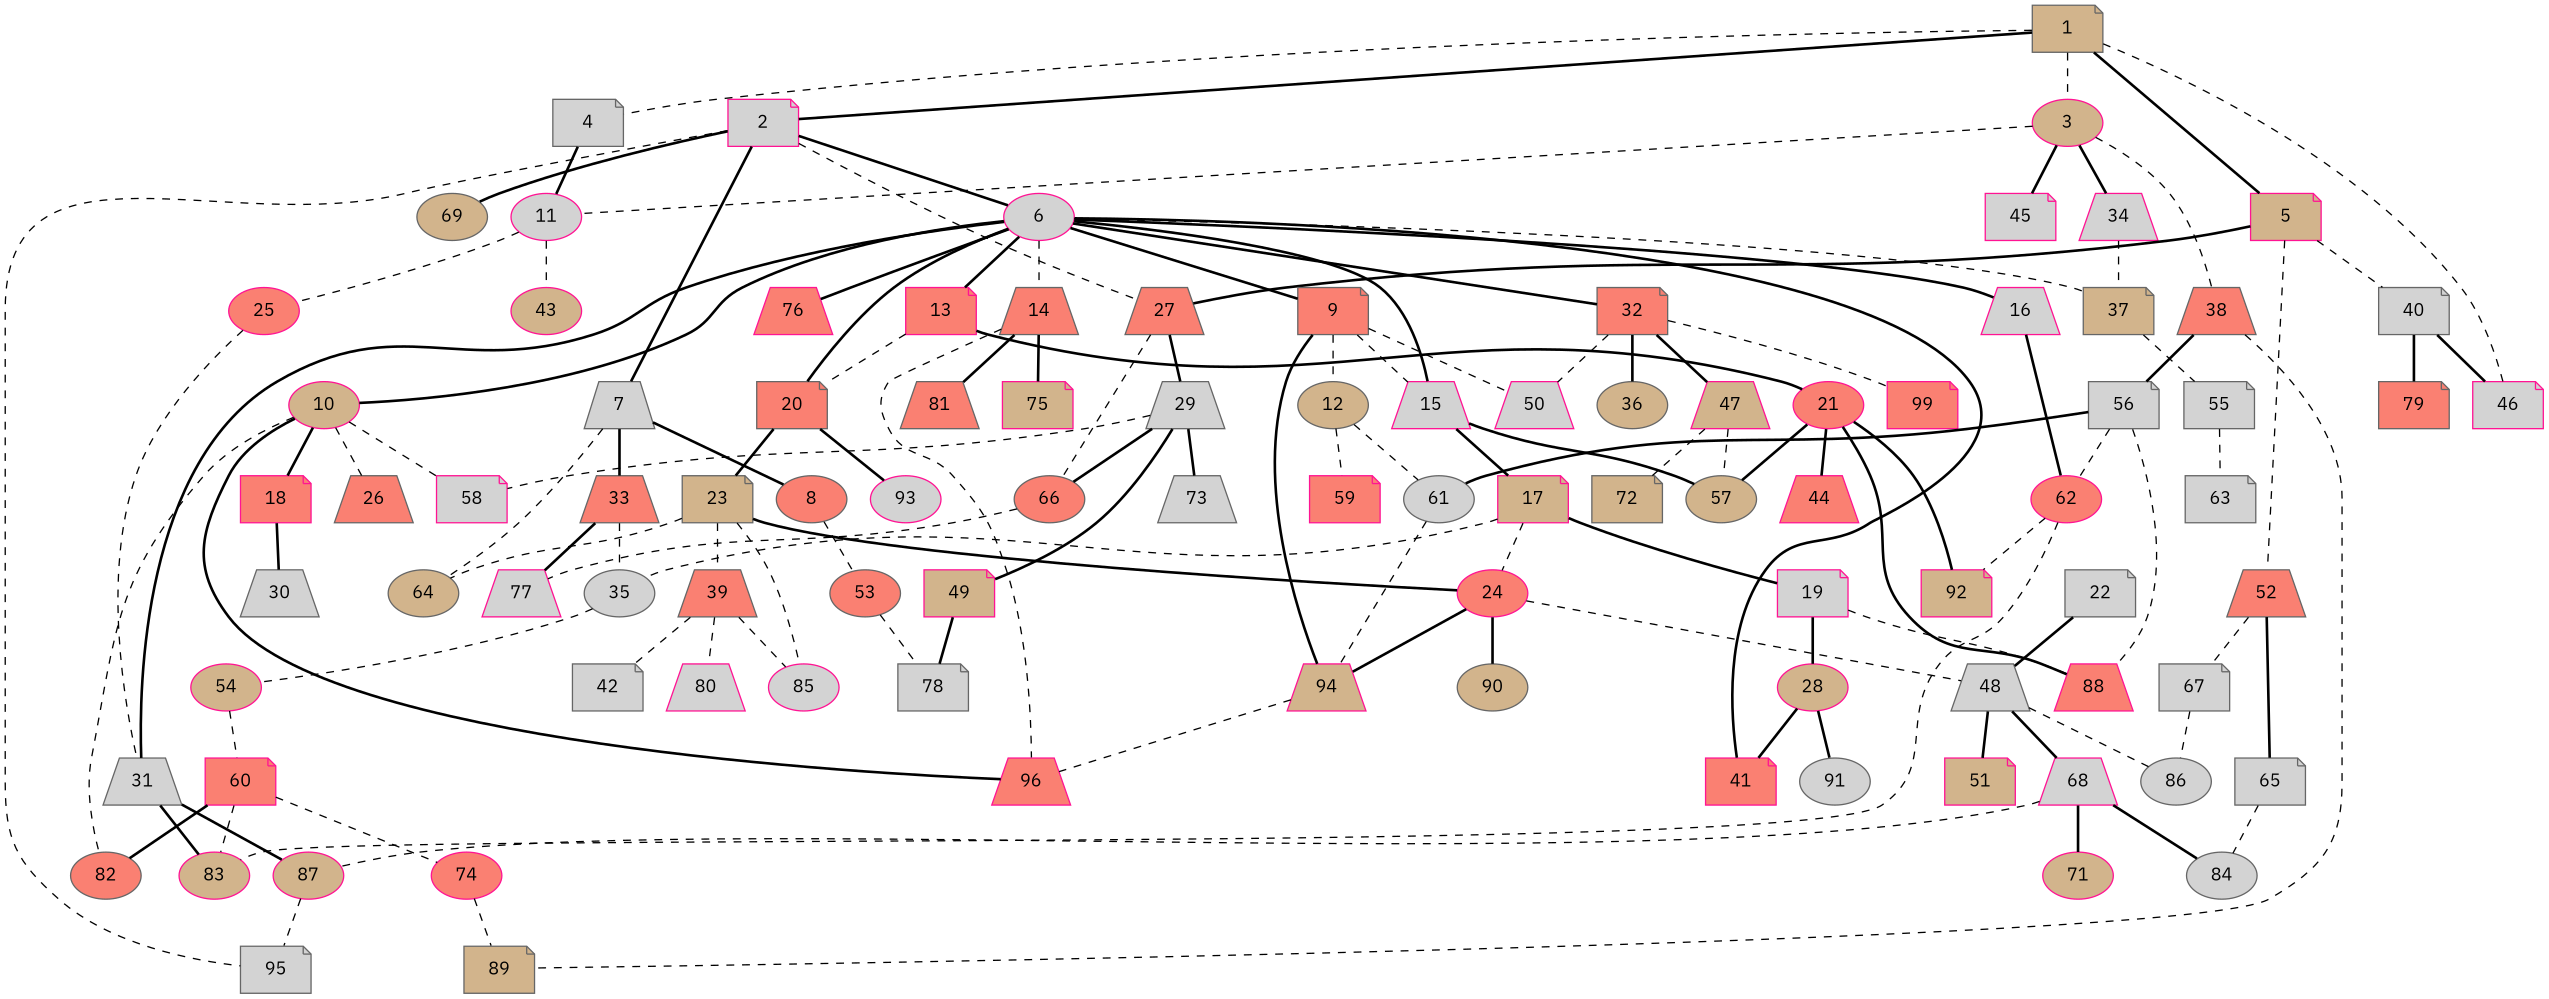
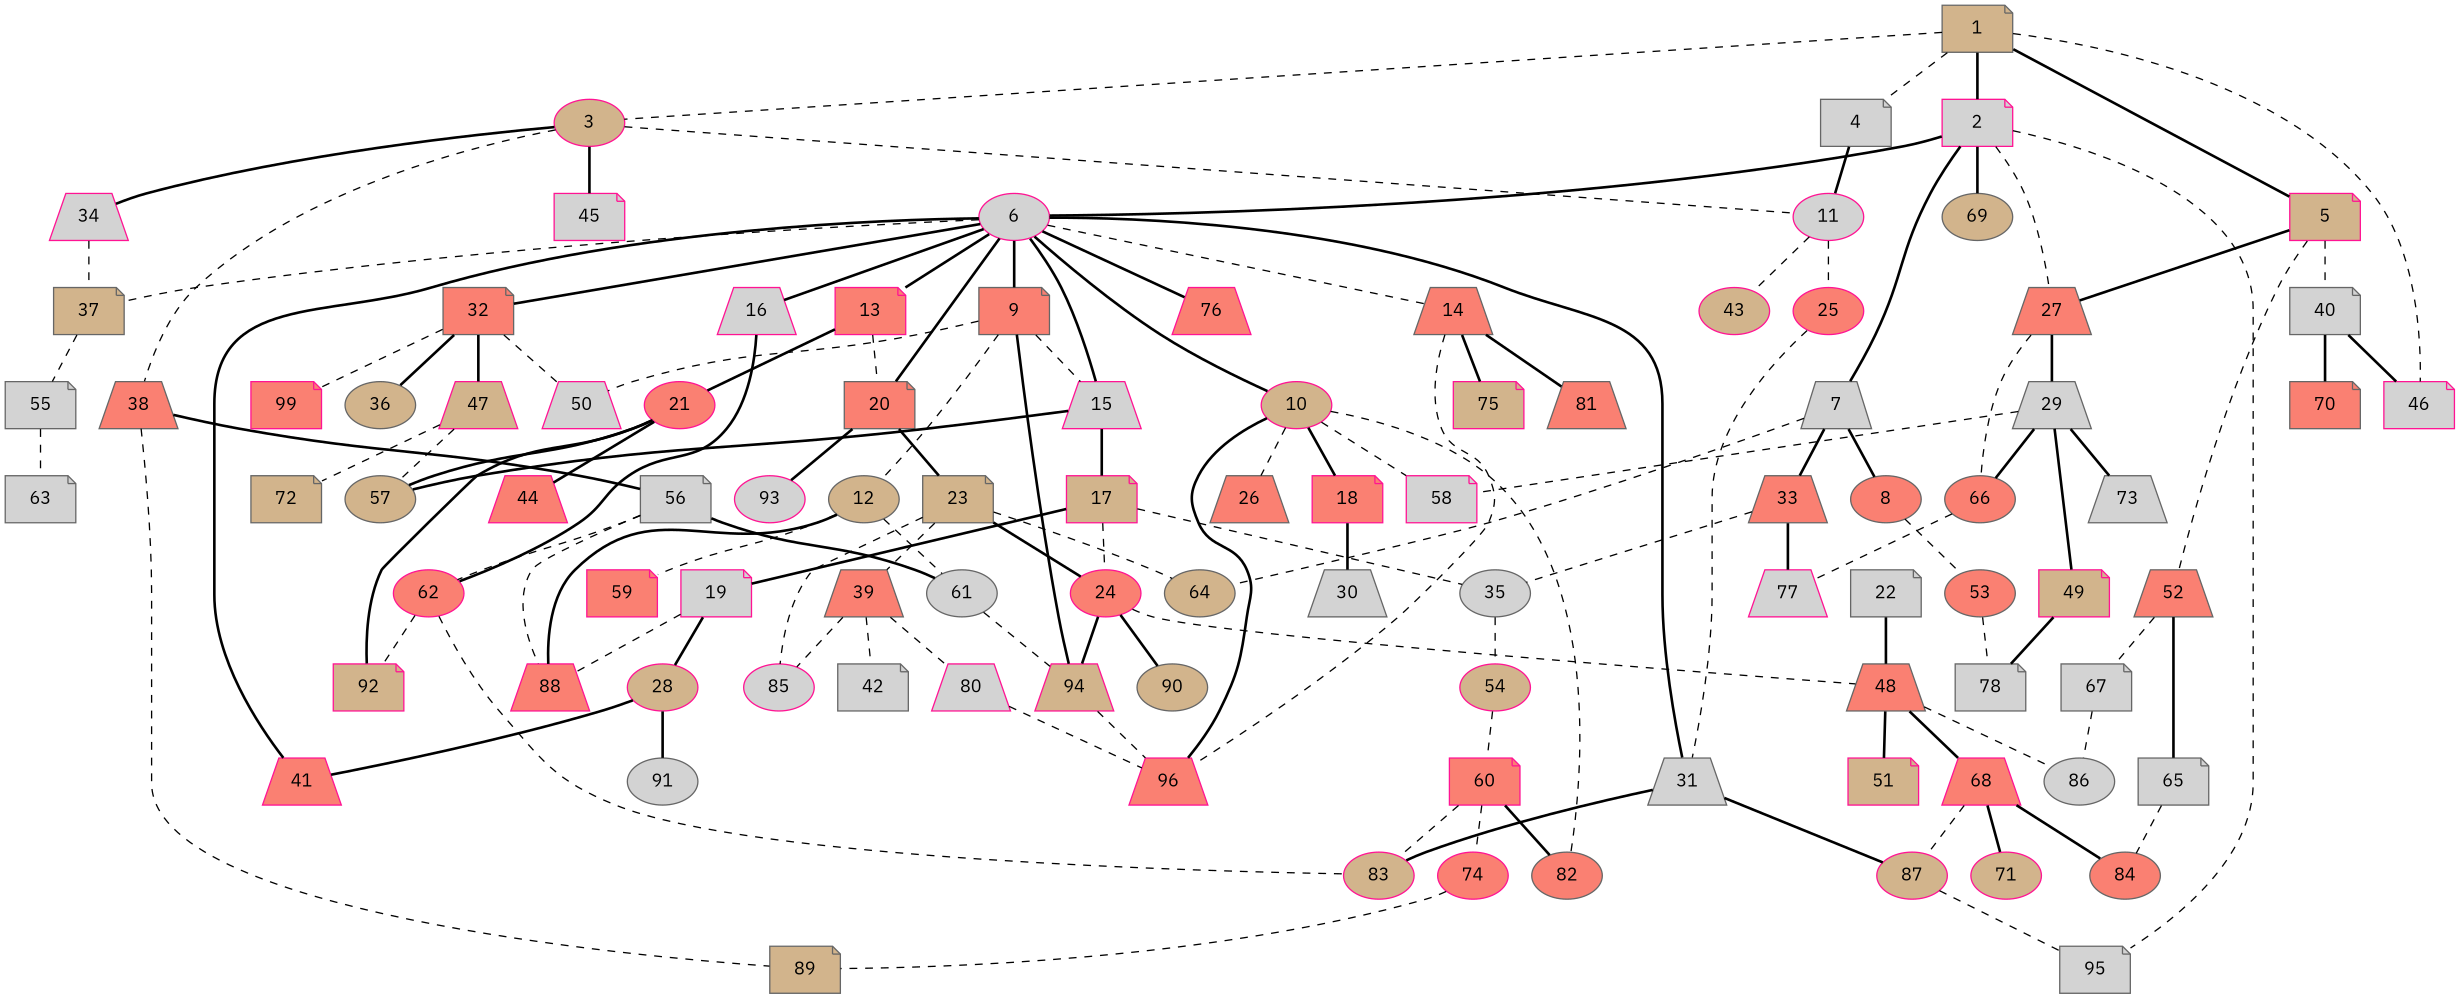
node "79": label "79" -> "70"
edge "21" -- "88": now "12" -- "88"
node "48": fillcolor lightgrey -> salmon
edge "80" -- "96": added
node "41": shape note -> trapezium
node "68": fillcolor lightgrey -> salmon
node "84": fillcolor lightgrey -> salmon
